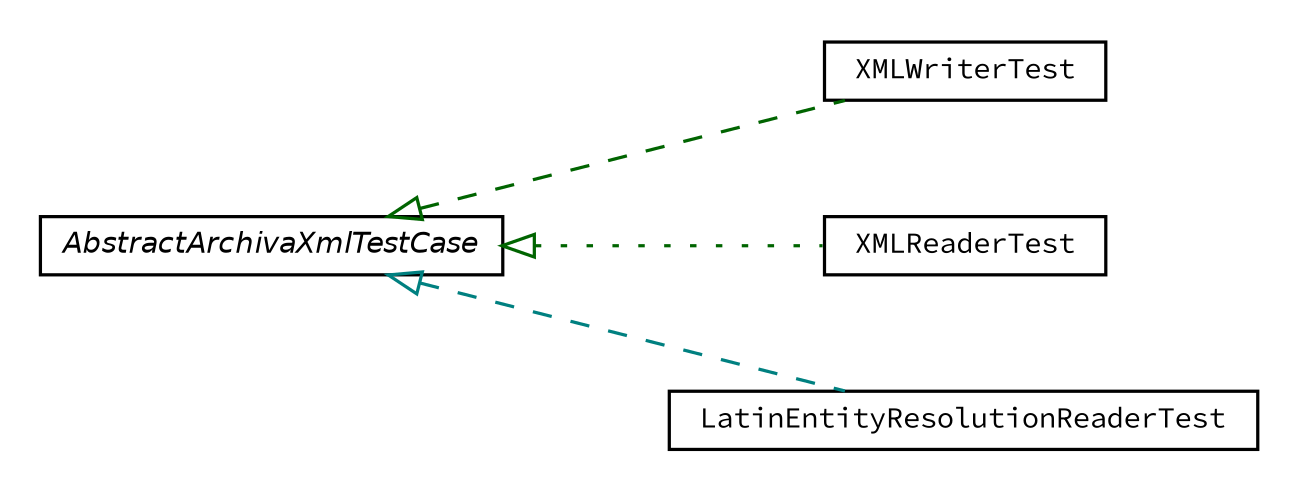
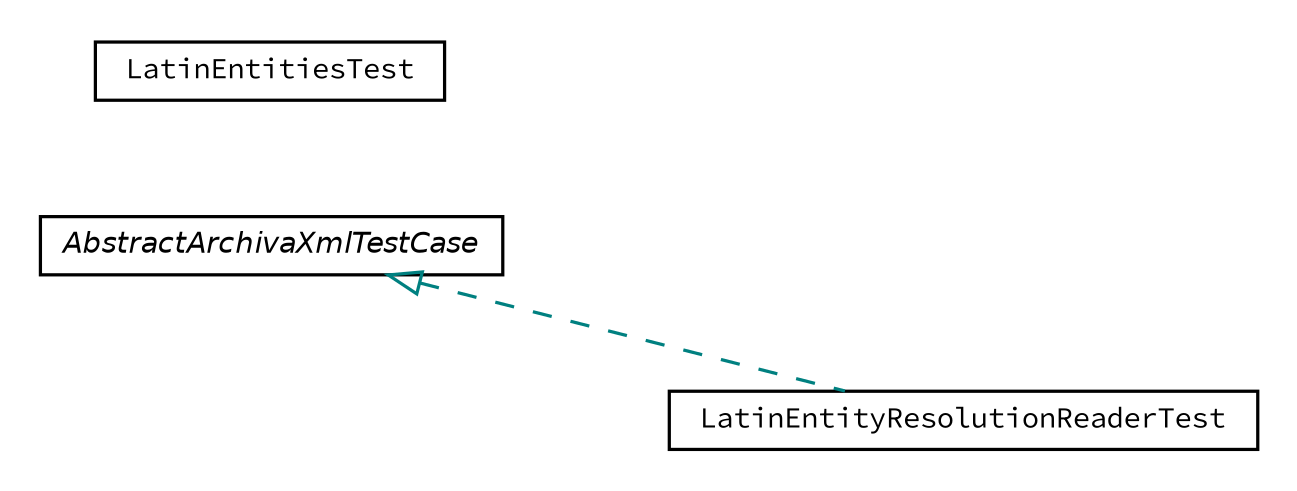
node "LatinEntitiesTest": added
node "XMLWriterTest": removed
node "XMLReaderTest": removed
